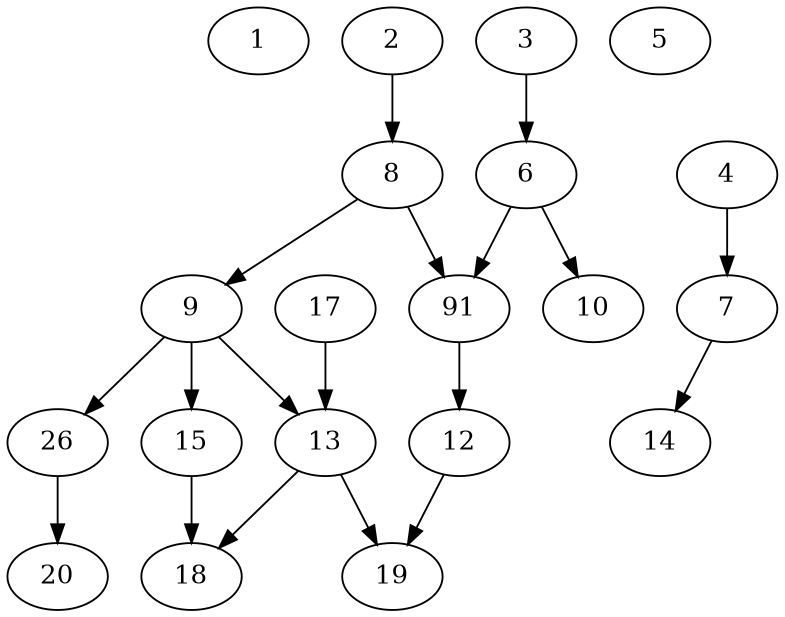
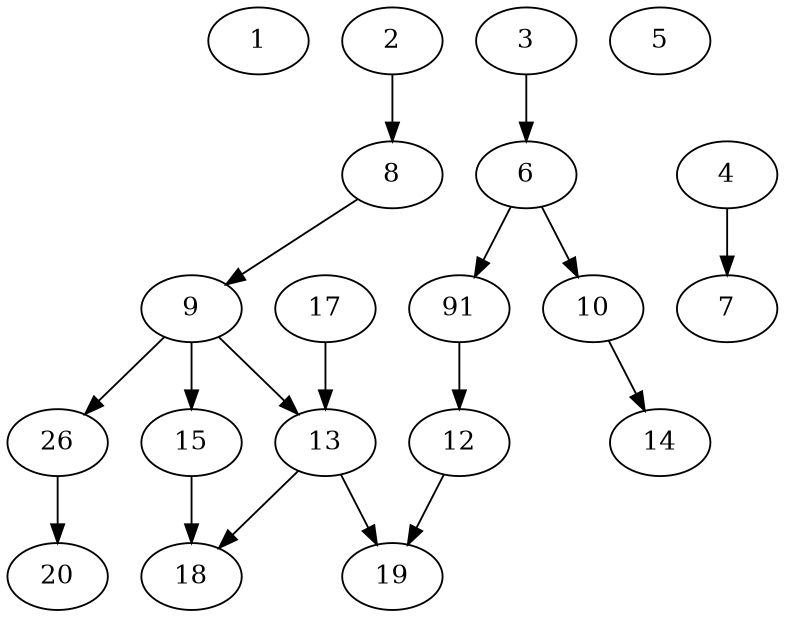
edge "8" -> "91": removed
edge "7" -> "14": now "10" -> "14"
